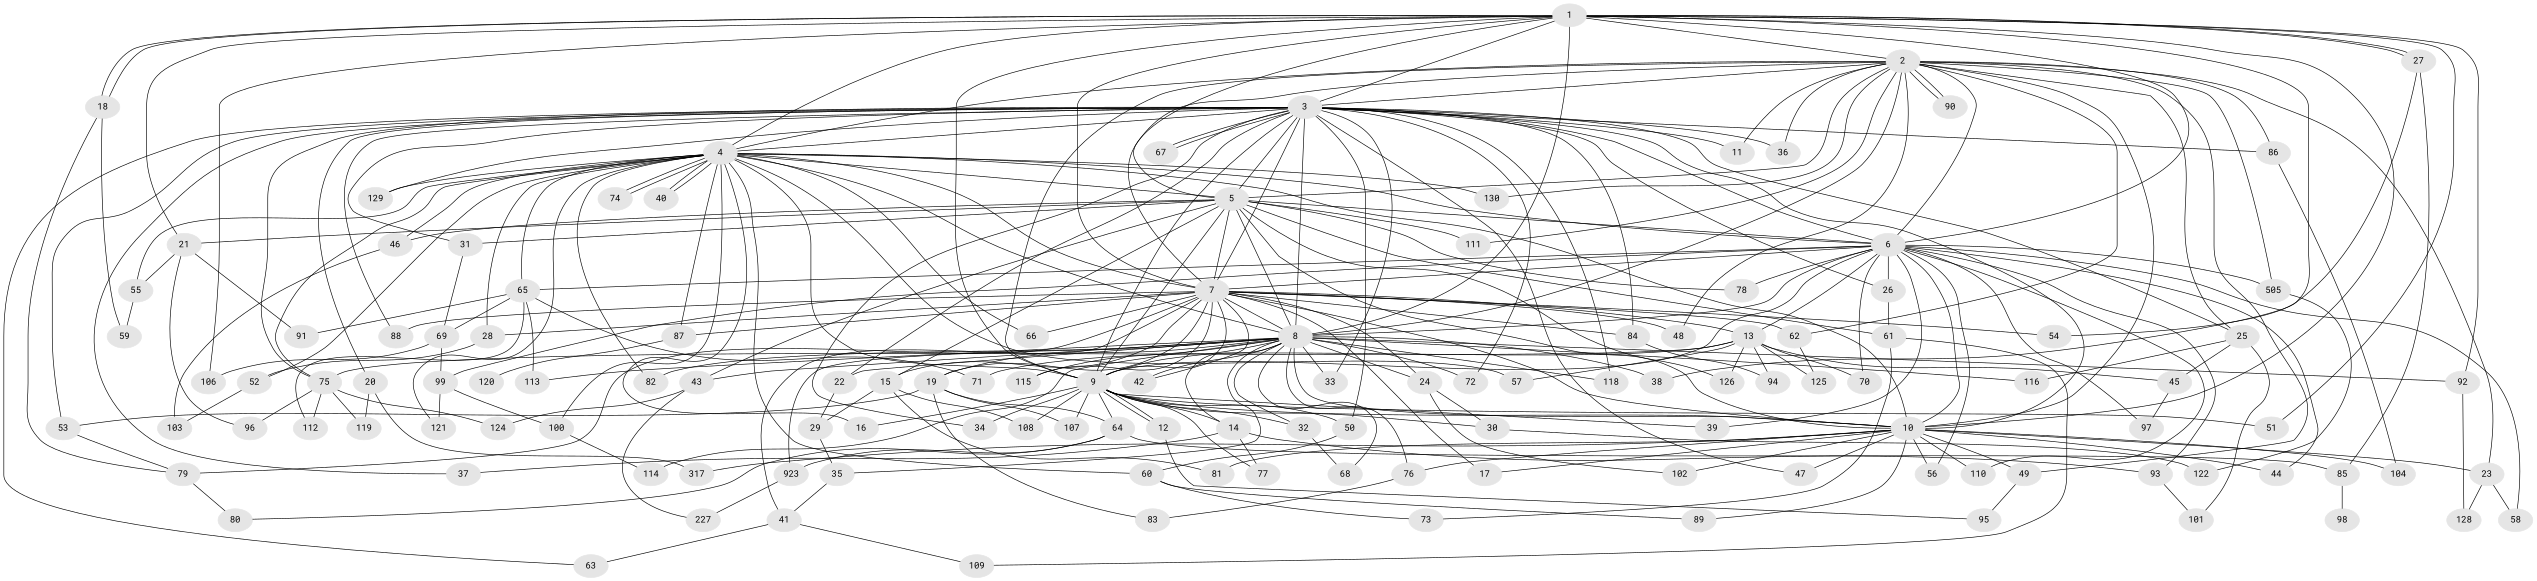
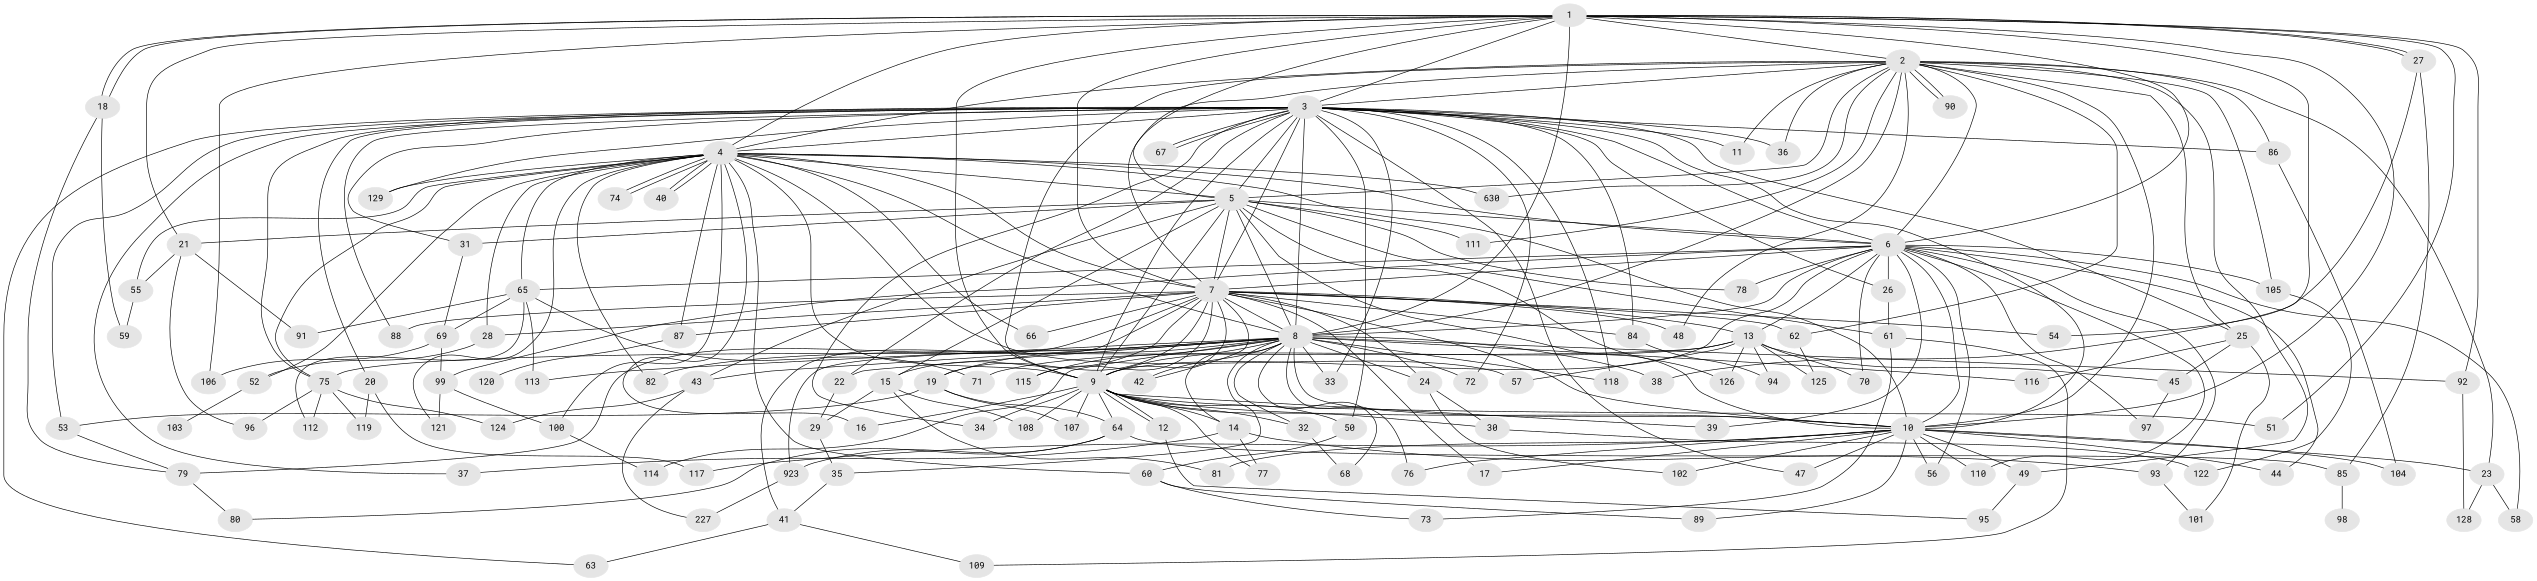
node "130": label "130" -> "630"
node "46": removed
node "505": label "505" -> "105"
node "317": label "317" -> "117"
node "83": removed
